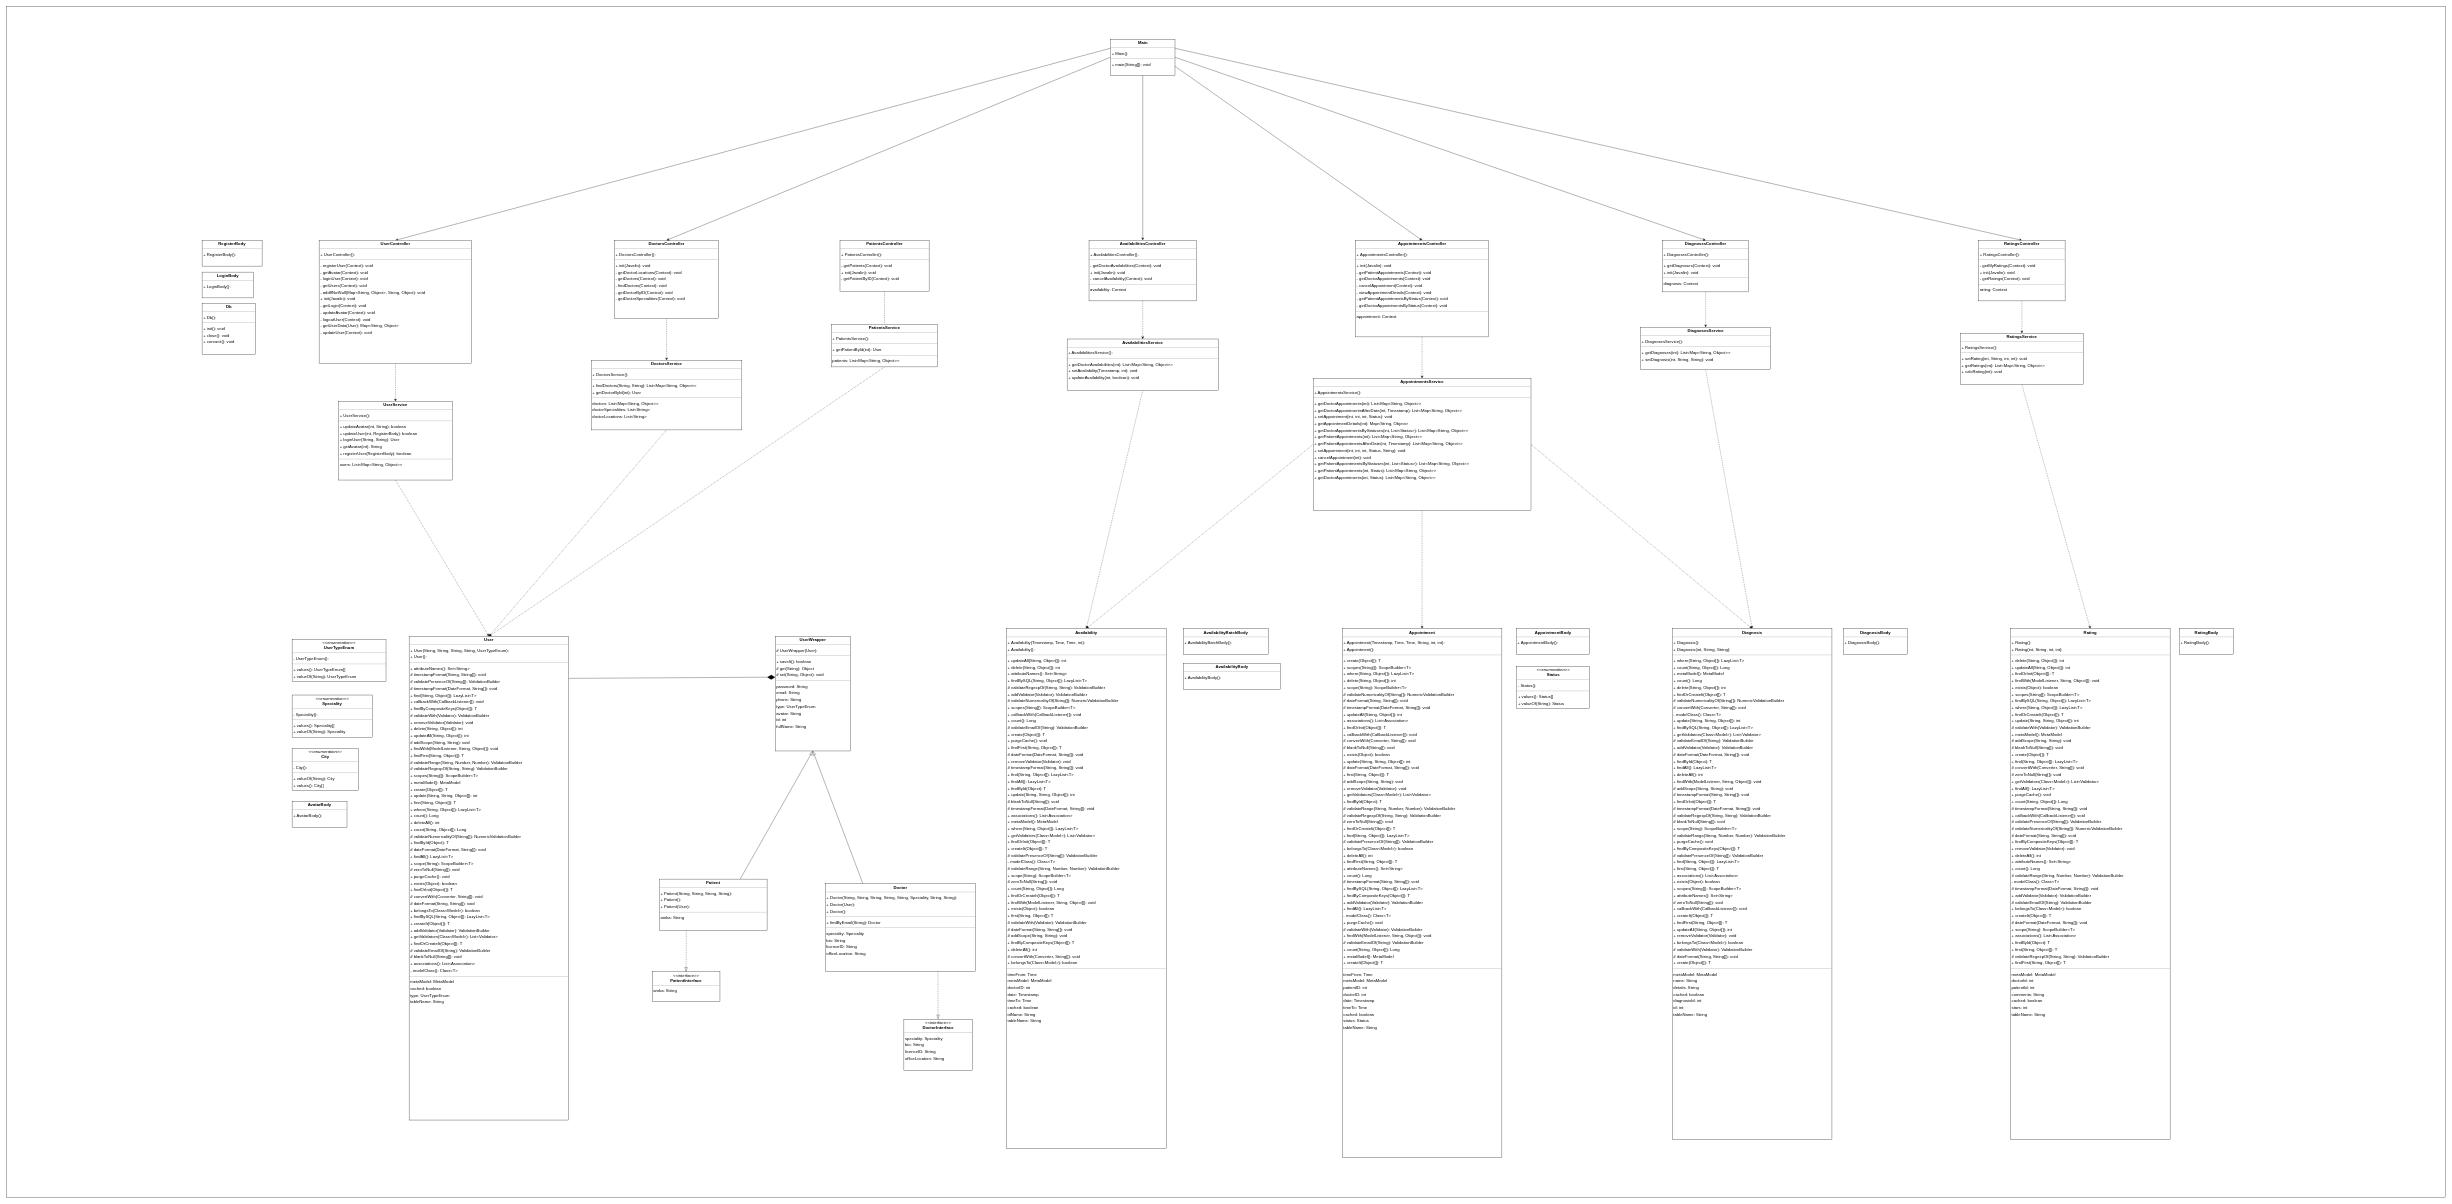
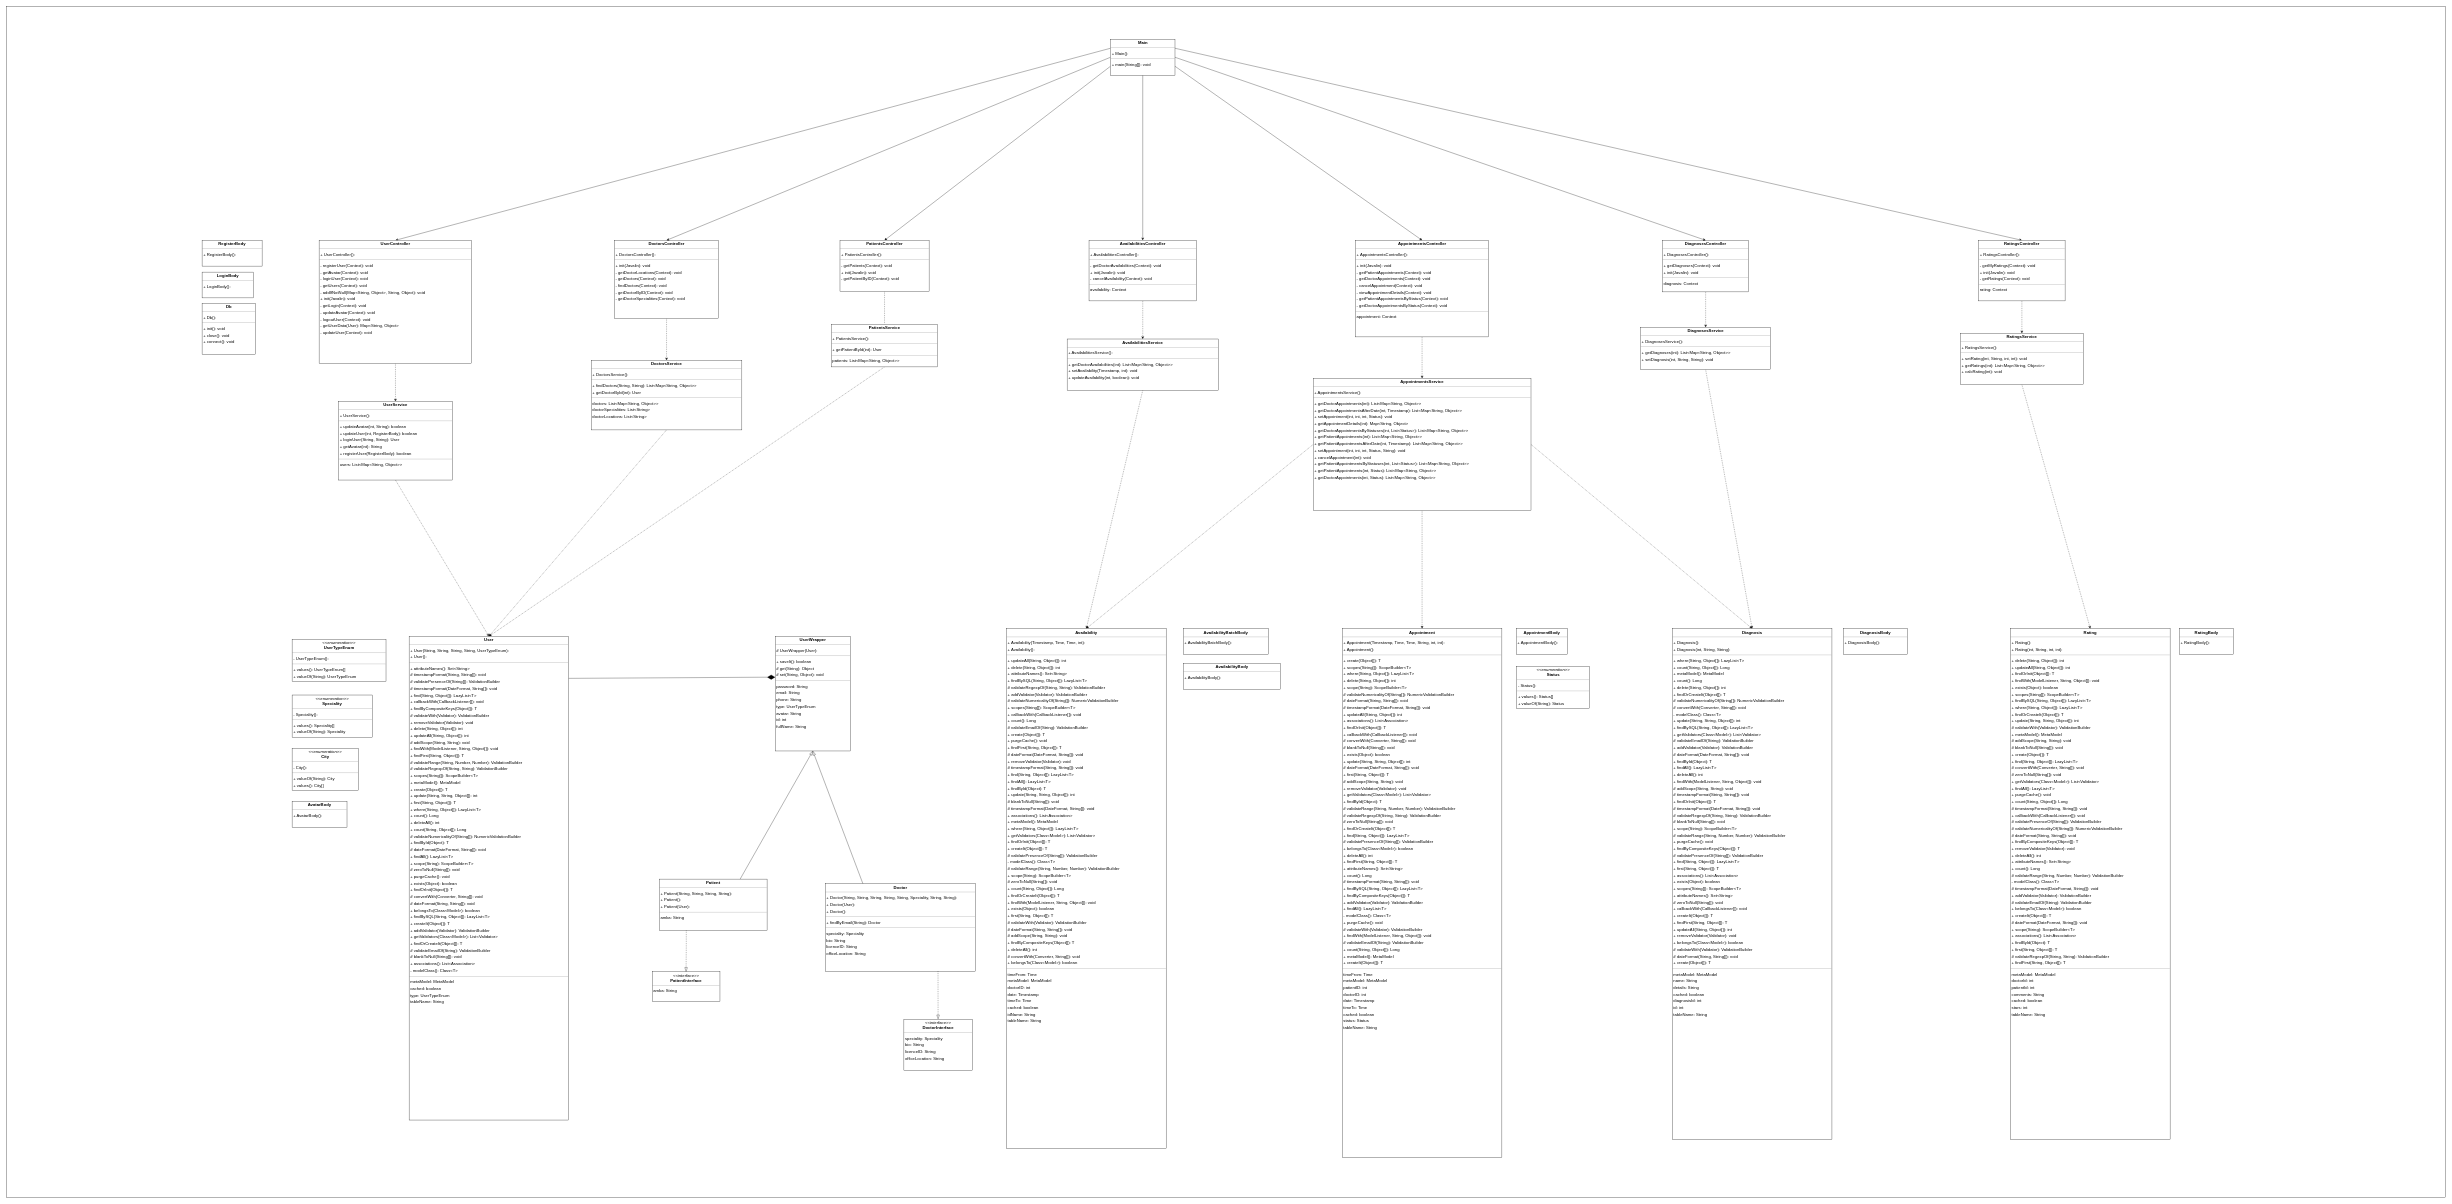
edge "Main + Main(): + main(String[]): void" -> "PatientsController + PatientsController(): - getPatients(Context): void + init(Javalin): void - getPatientByID(Context): void": added
node "AppointmentBody + AppointmentBody():": size 74x26 -> 51x26
